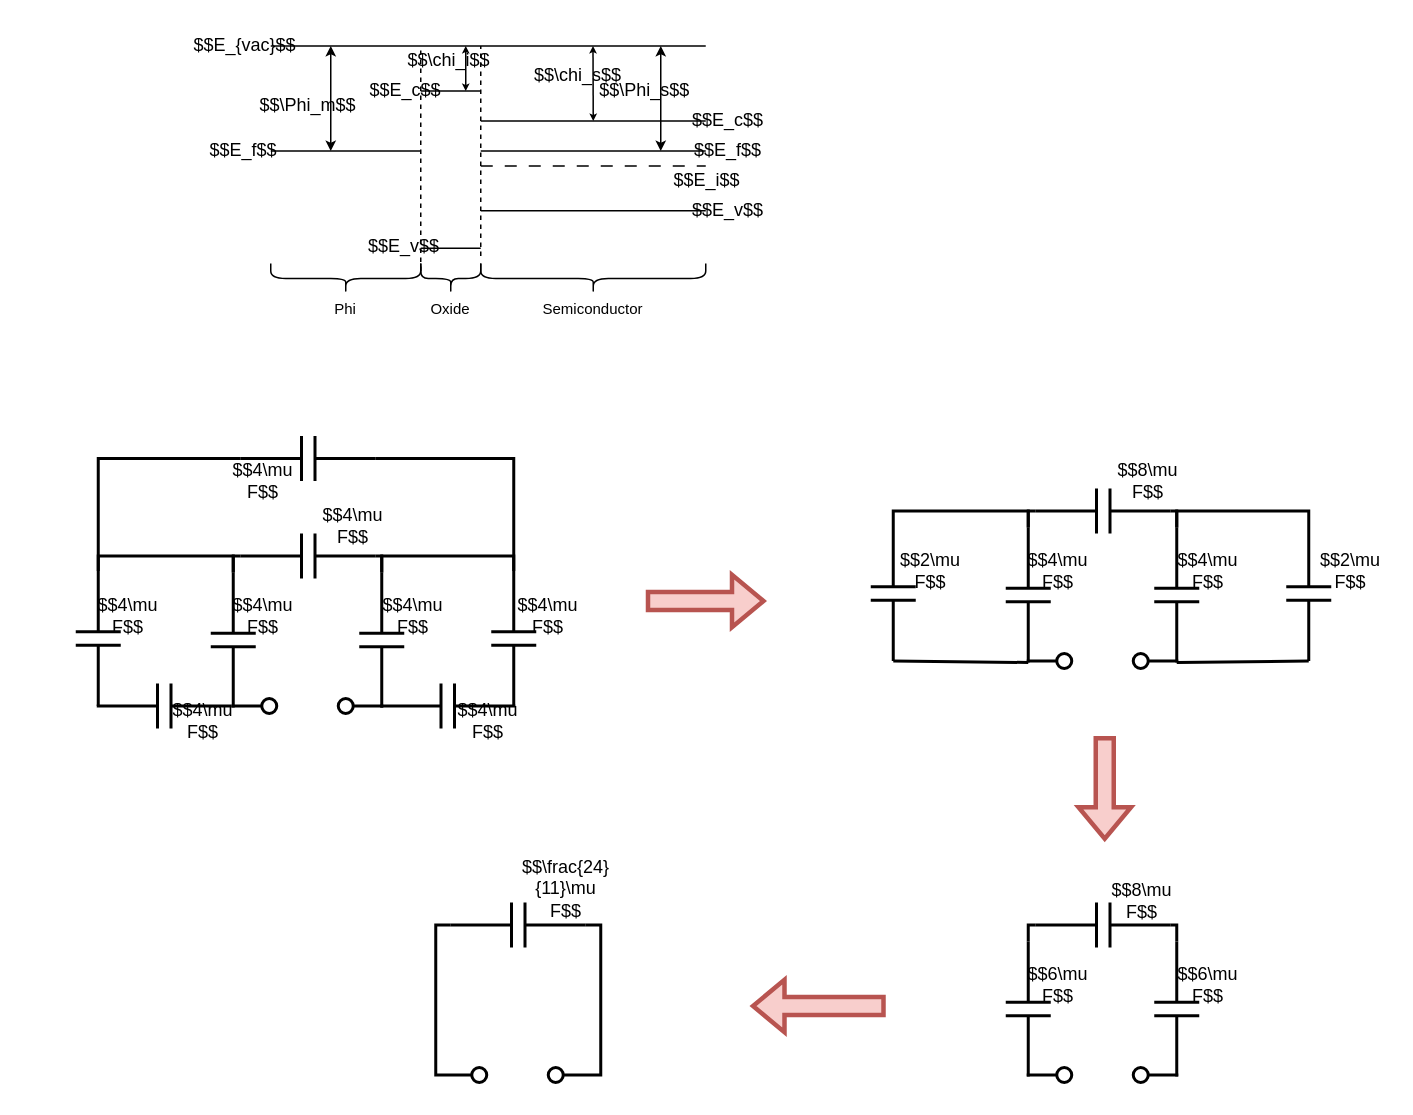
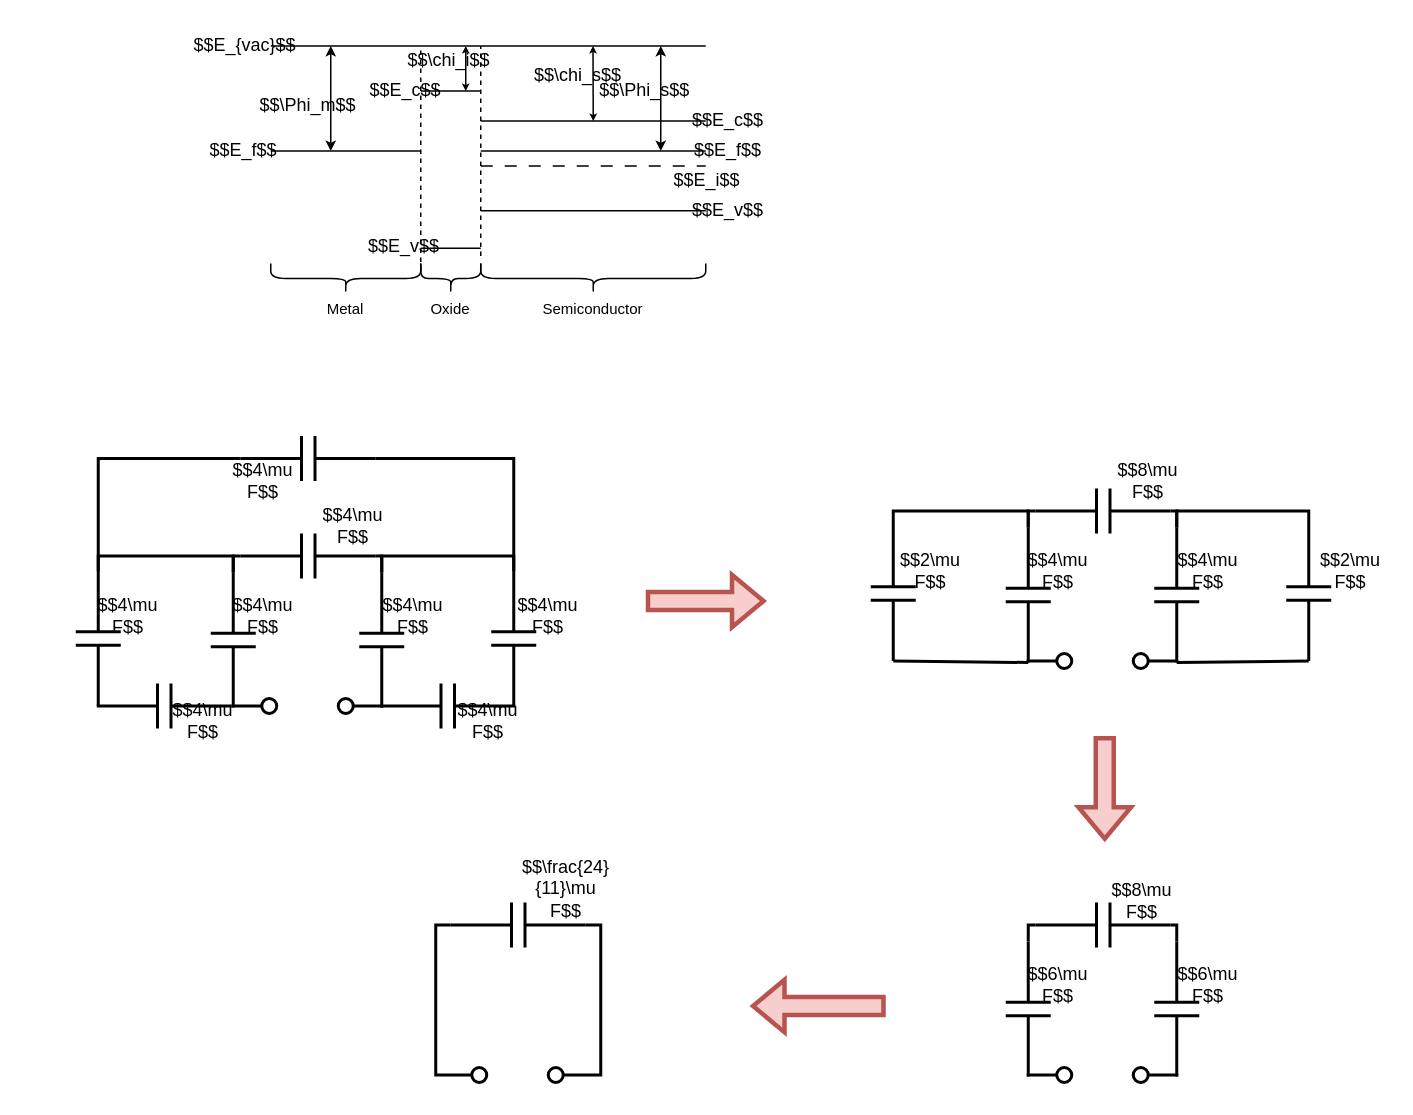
node "Phi": label "Phi" -> "Metal"
